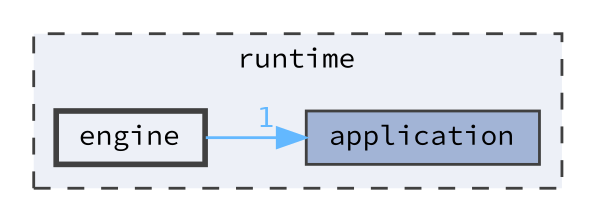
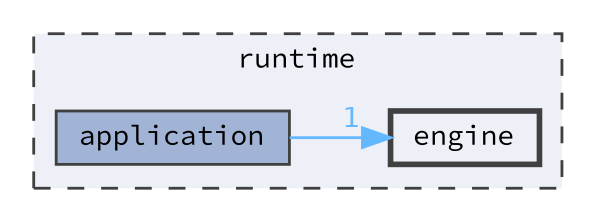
edge "engine" -> "application": reversed
